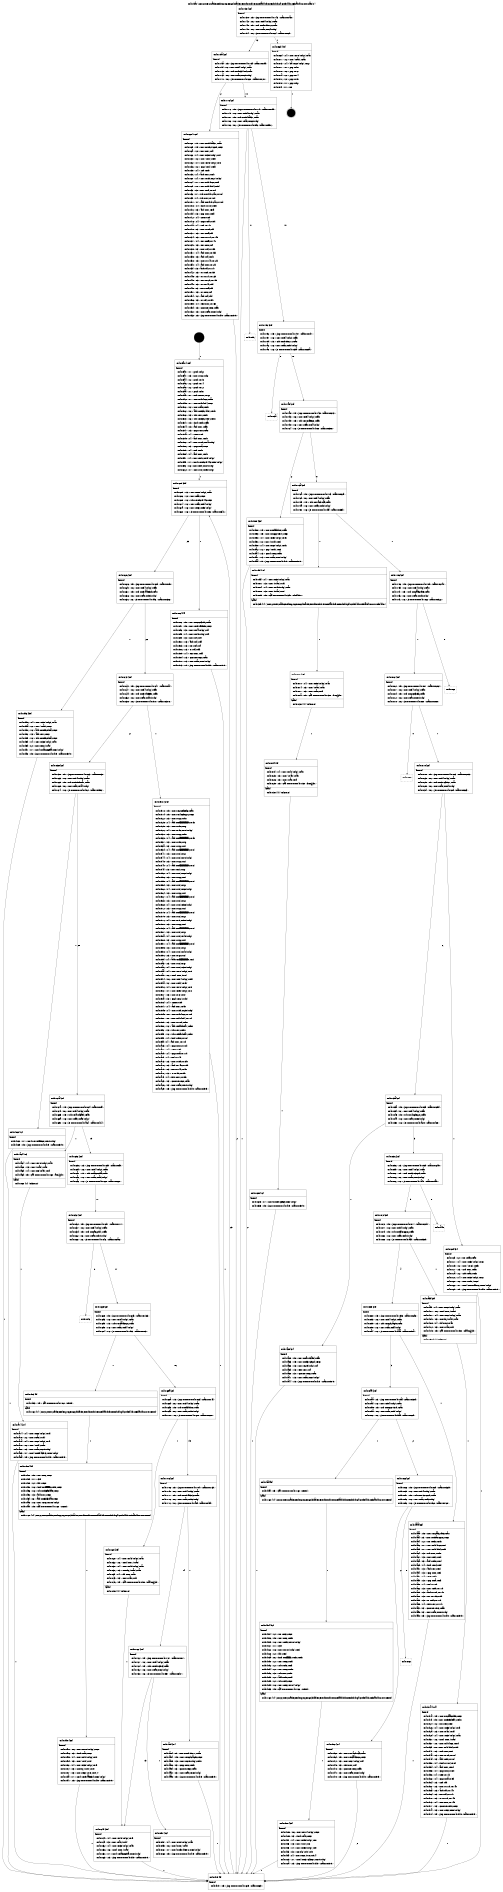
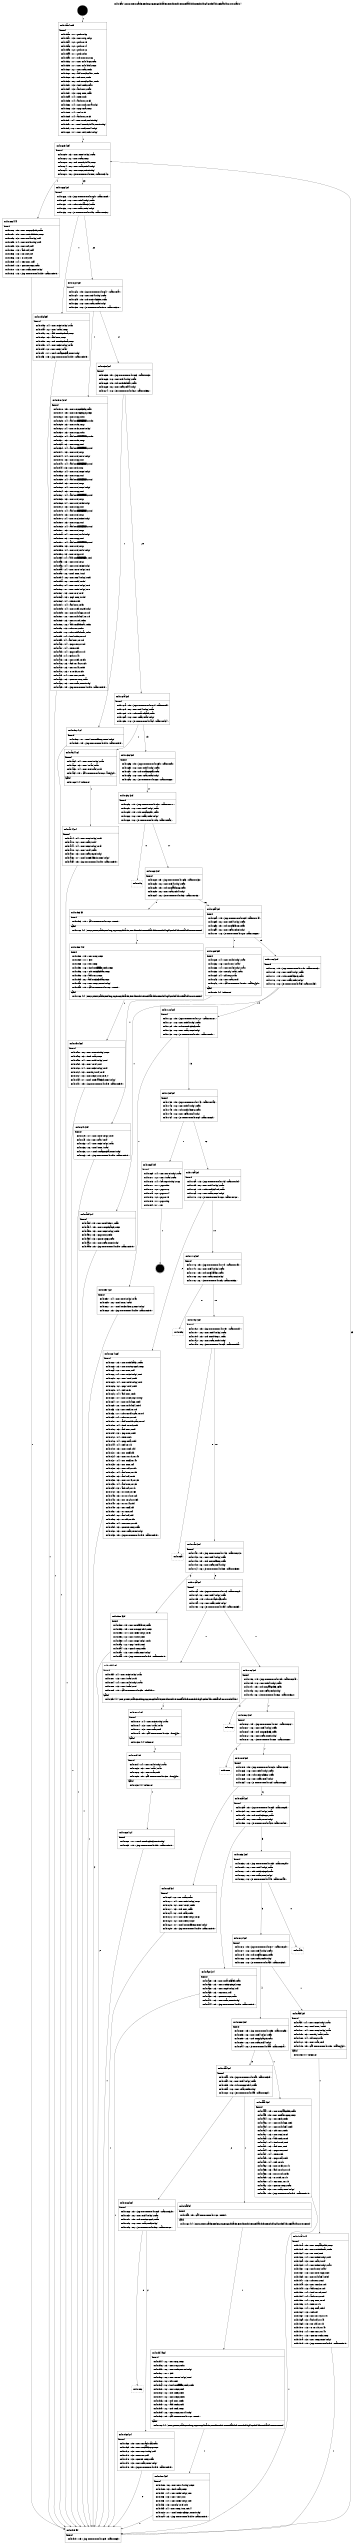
edge "0x401776 [28]" -> "0x401f19 [5]": now "0x401e57 [22]" -> "0x401f19 [5]"
edge "0x401722 [28]" -> "0x401c4b [29]": now "0x401722 [28]" -> "0x40173e [28]"
